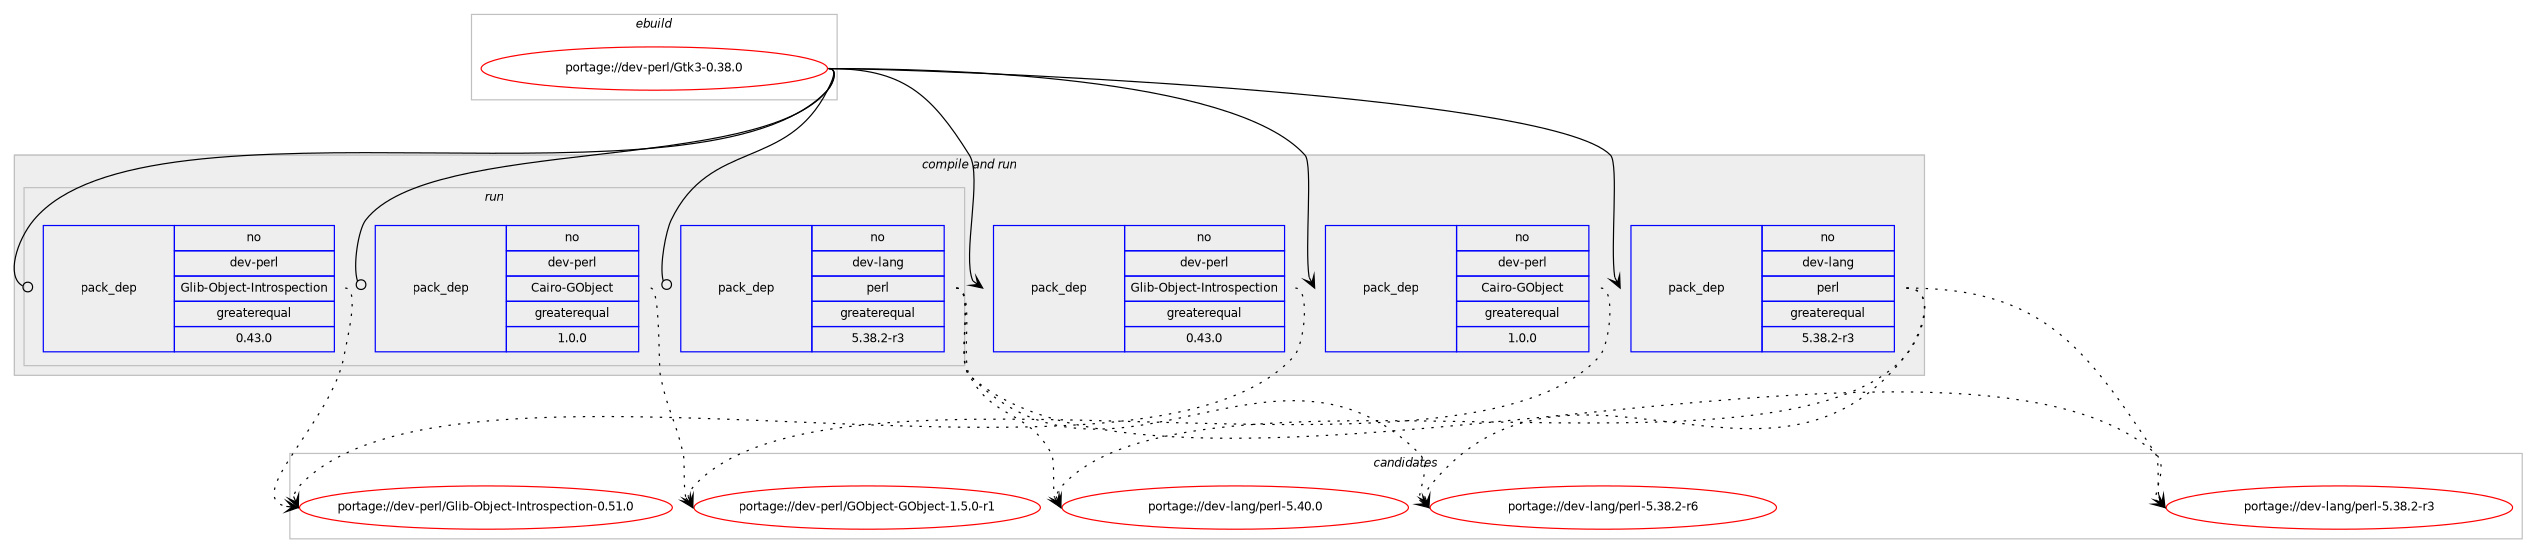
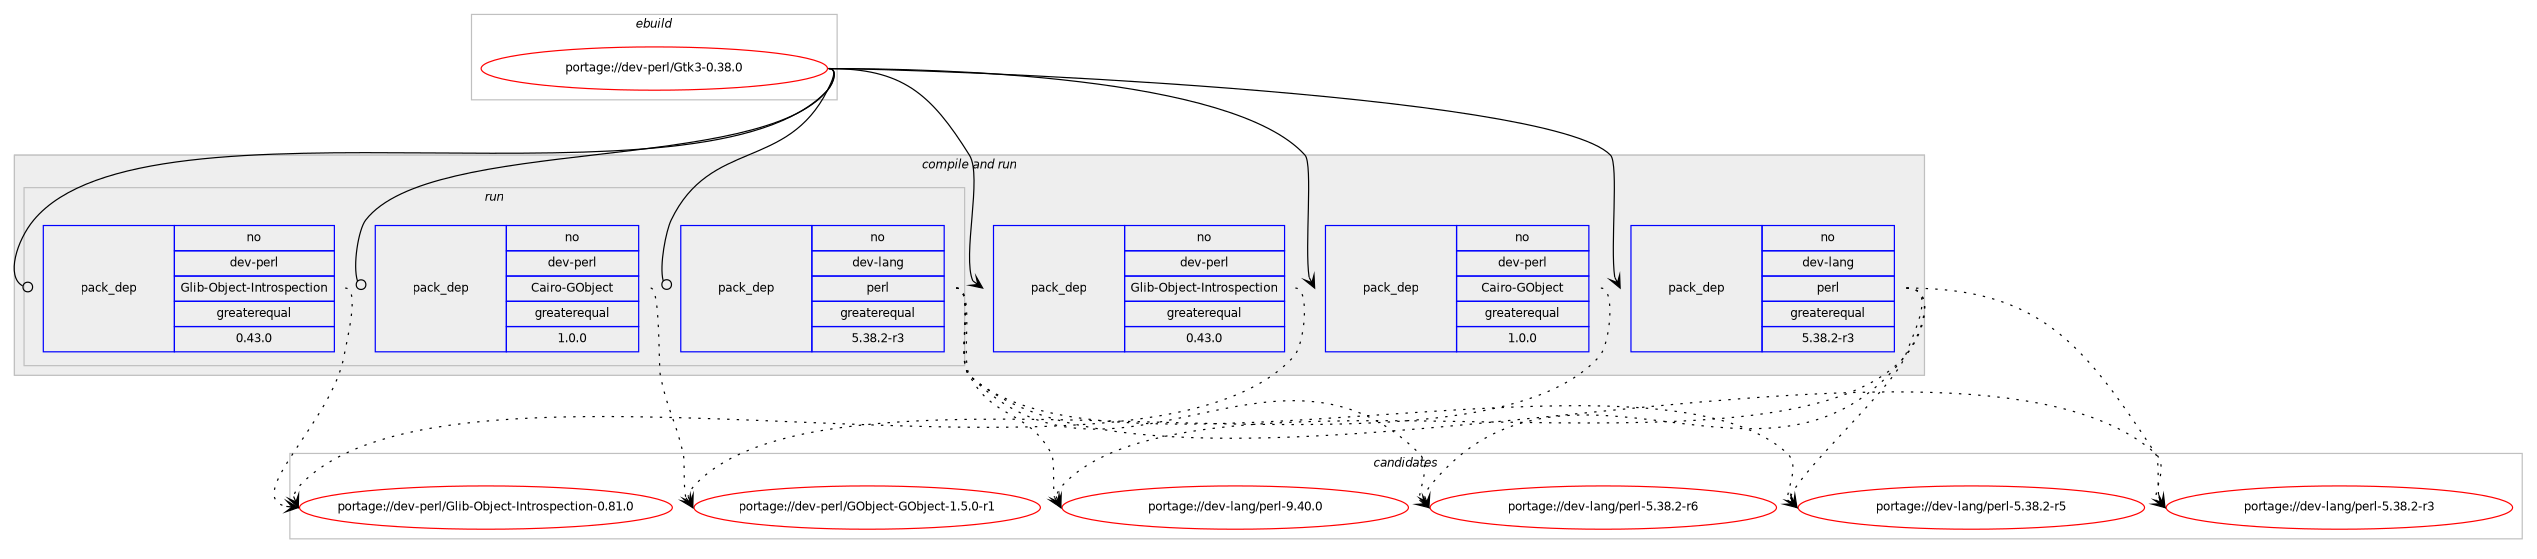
node "portage://dev-perl/Glib-Object-Introspection-0.51.0": label "portage://dev-perl/Glib-Object-Introspection-0.51.0" -> "portage://dev-perl/Glib-Object-Introspection-0.81.0"
node "portage://dev-lang/perl-5.40.0": label "portage://dev-lang/perl-5.40.0" -> "portage://dev-lang/perl-9.40.0"
node "portage://dev-lang/perl-5.38.2-r5": added
